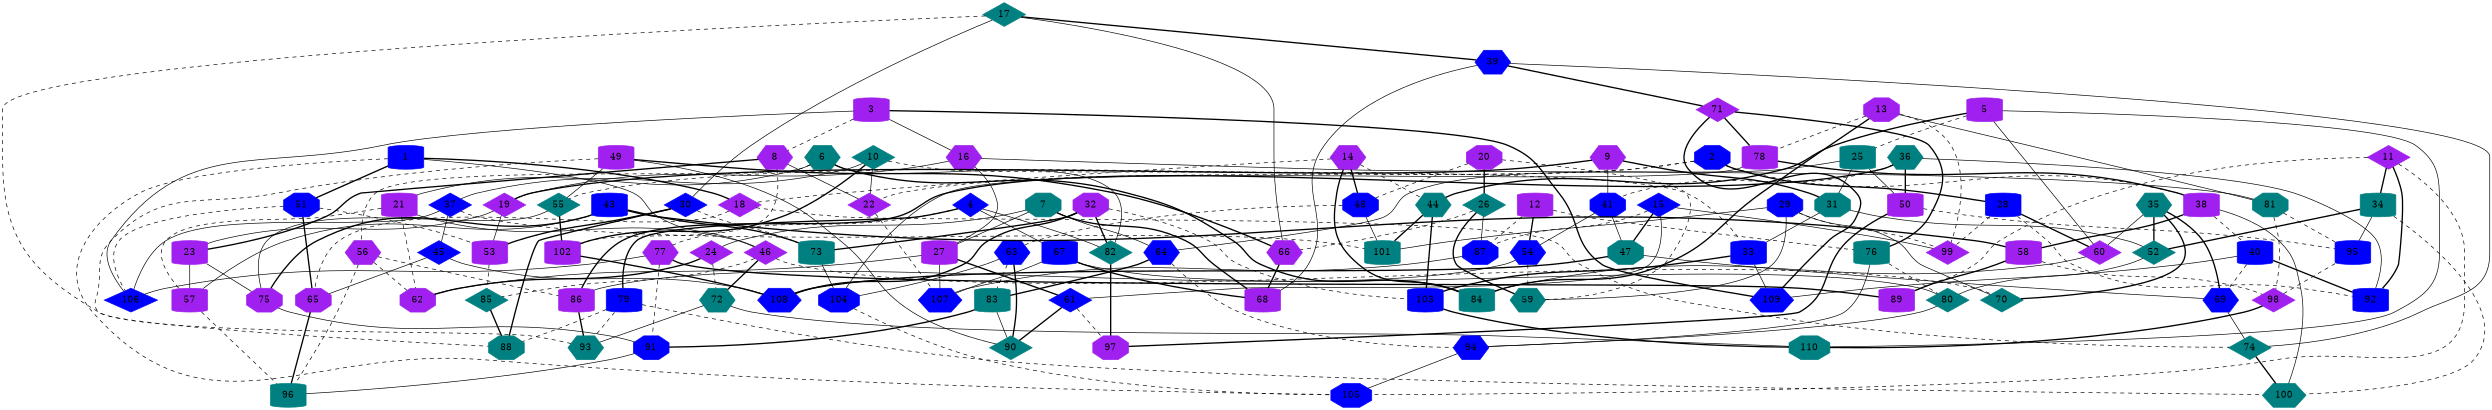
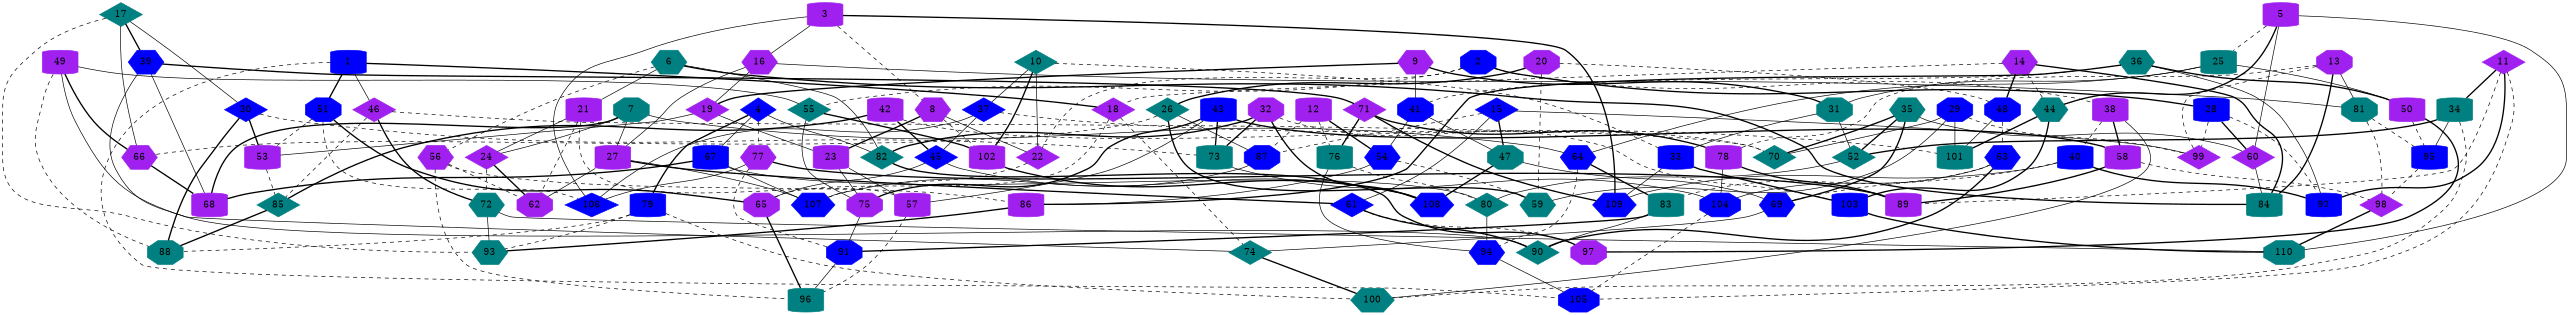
node "42": added
edge "78" -- "38": now "78" -- "89"
edge "21" -- "46": now "21" -- "24"
